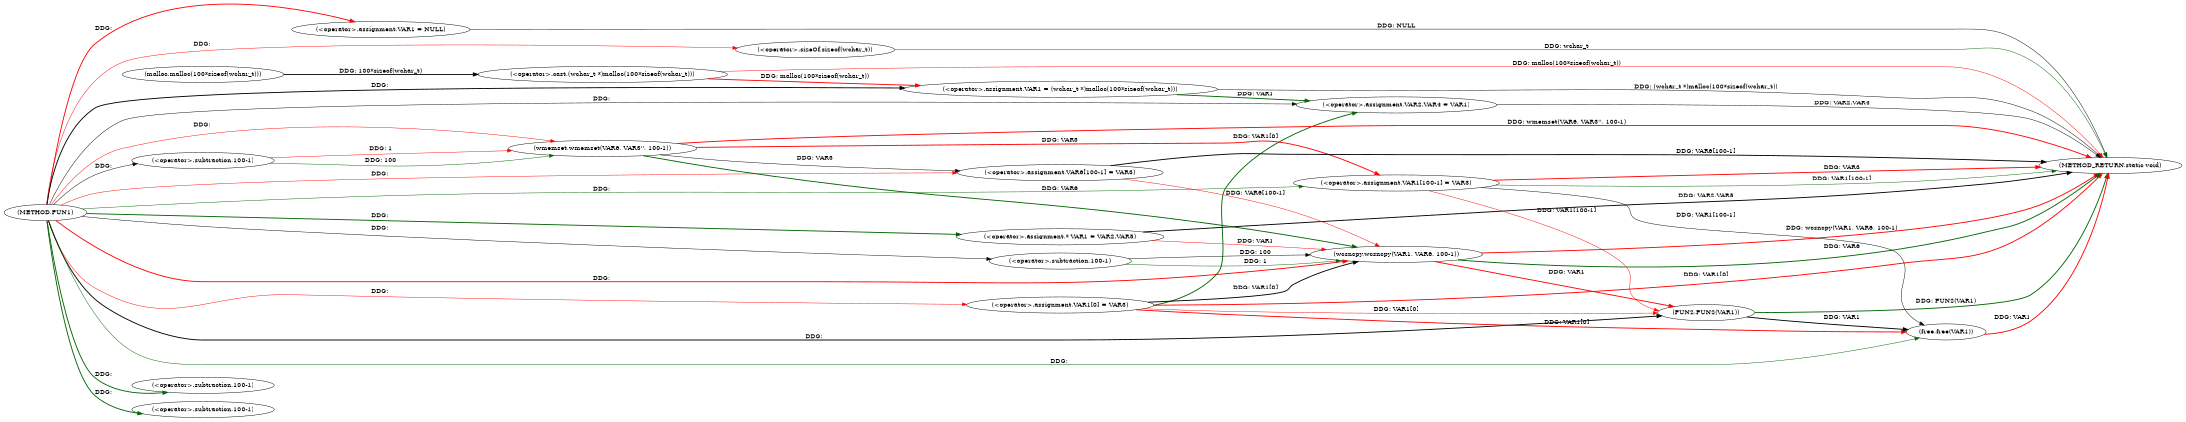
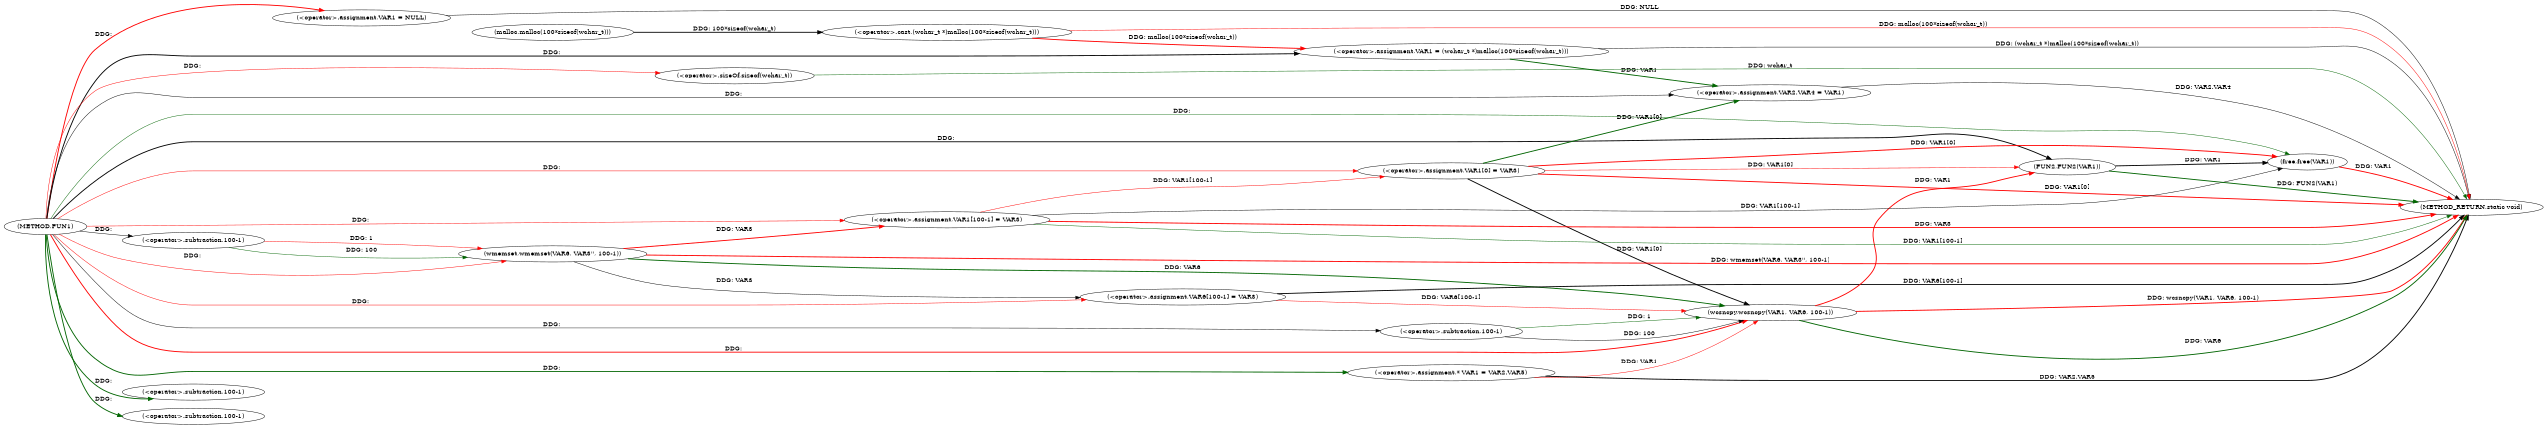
edge "(METHOD,FUN1)" -> "(<operator>.assignment,VAR1[100-1] = VAR3)": color darkgreen -> red
edge "(<operator>.assignment,VAR1[100-1] = VAR3)" -> "(FUN2,FUN2(VAR1))": now "(<operator>.assignment,VAR1[100-1] = VAR3)" -> "(<operator>.assignment,VAR1[0] = VAR3)"
